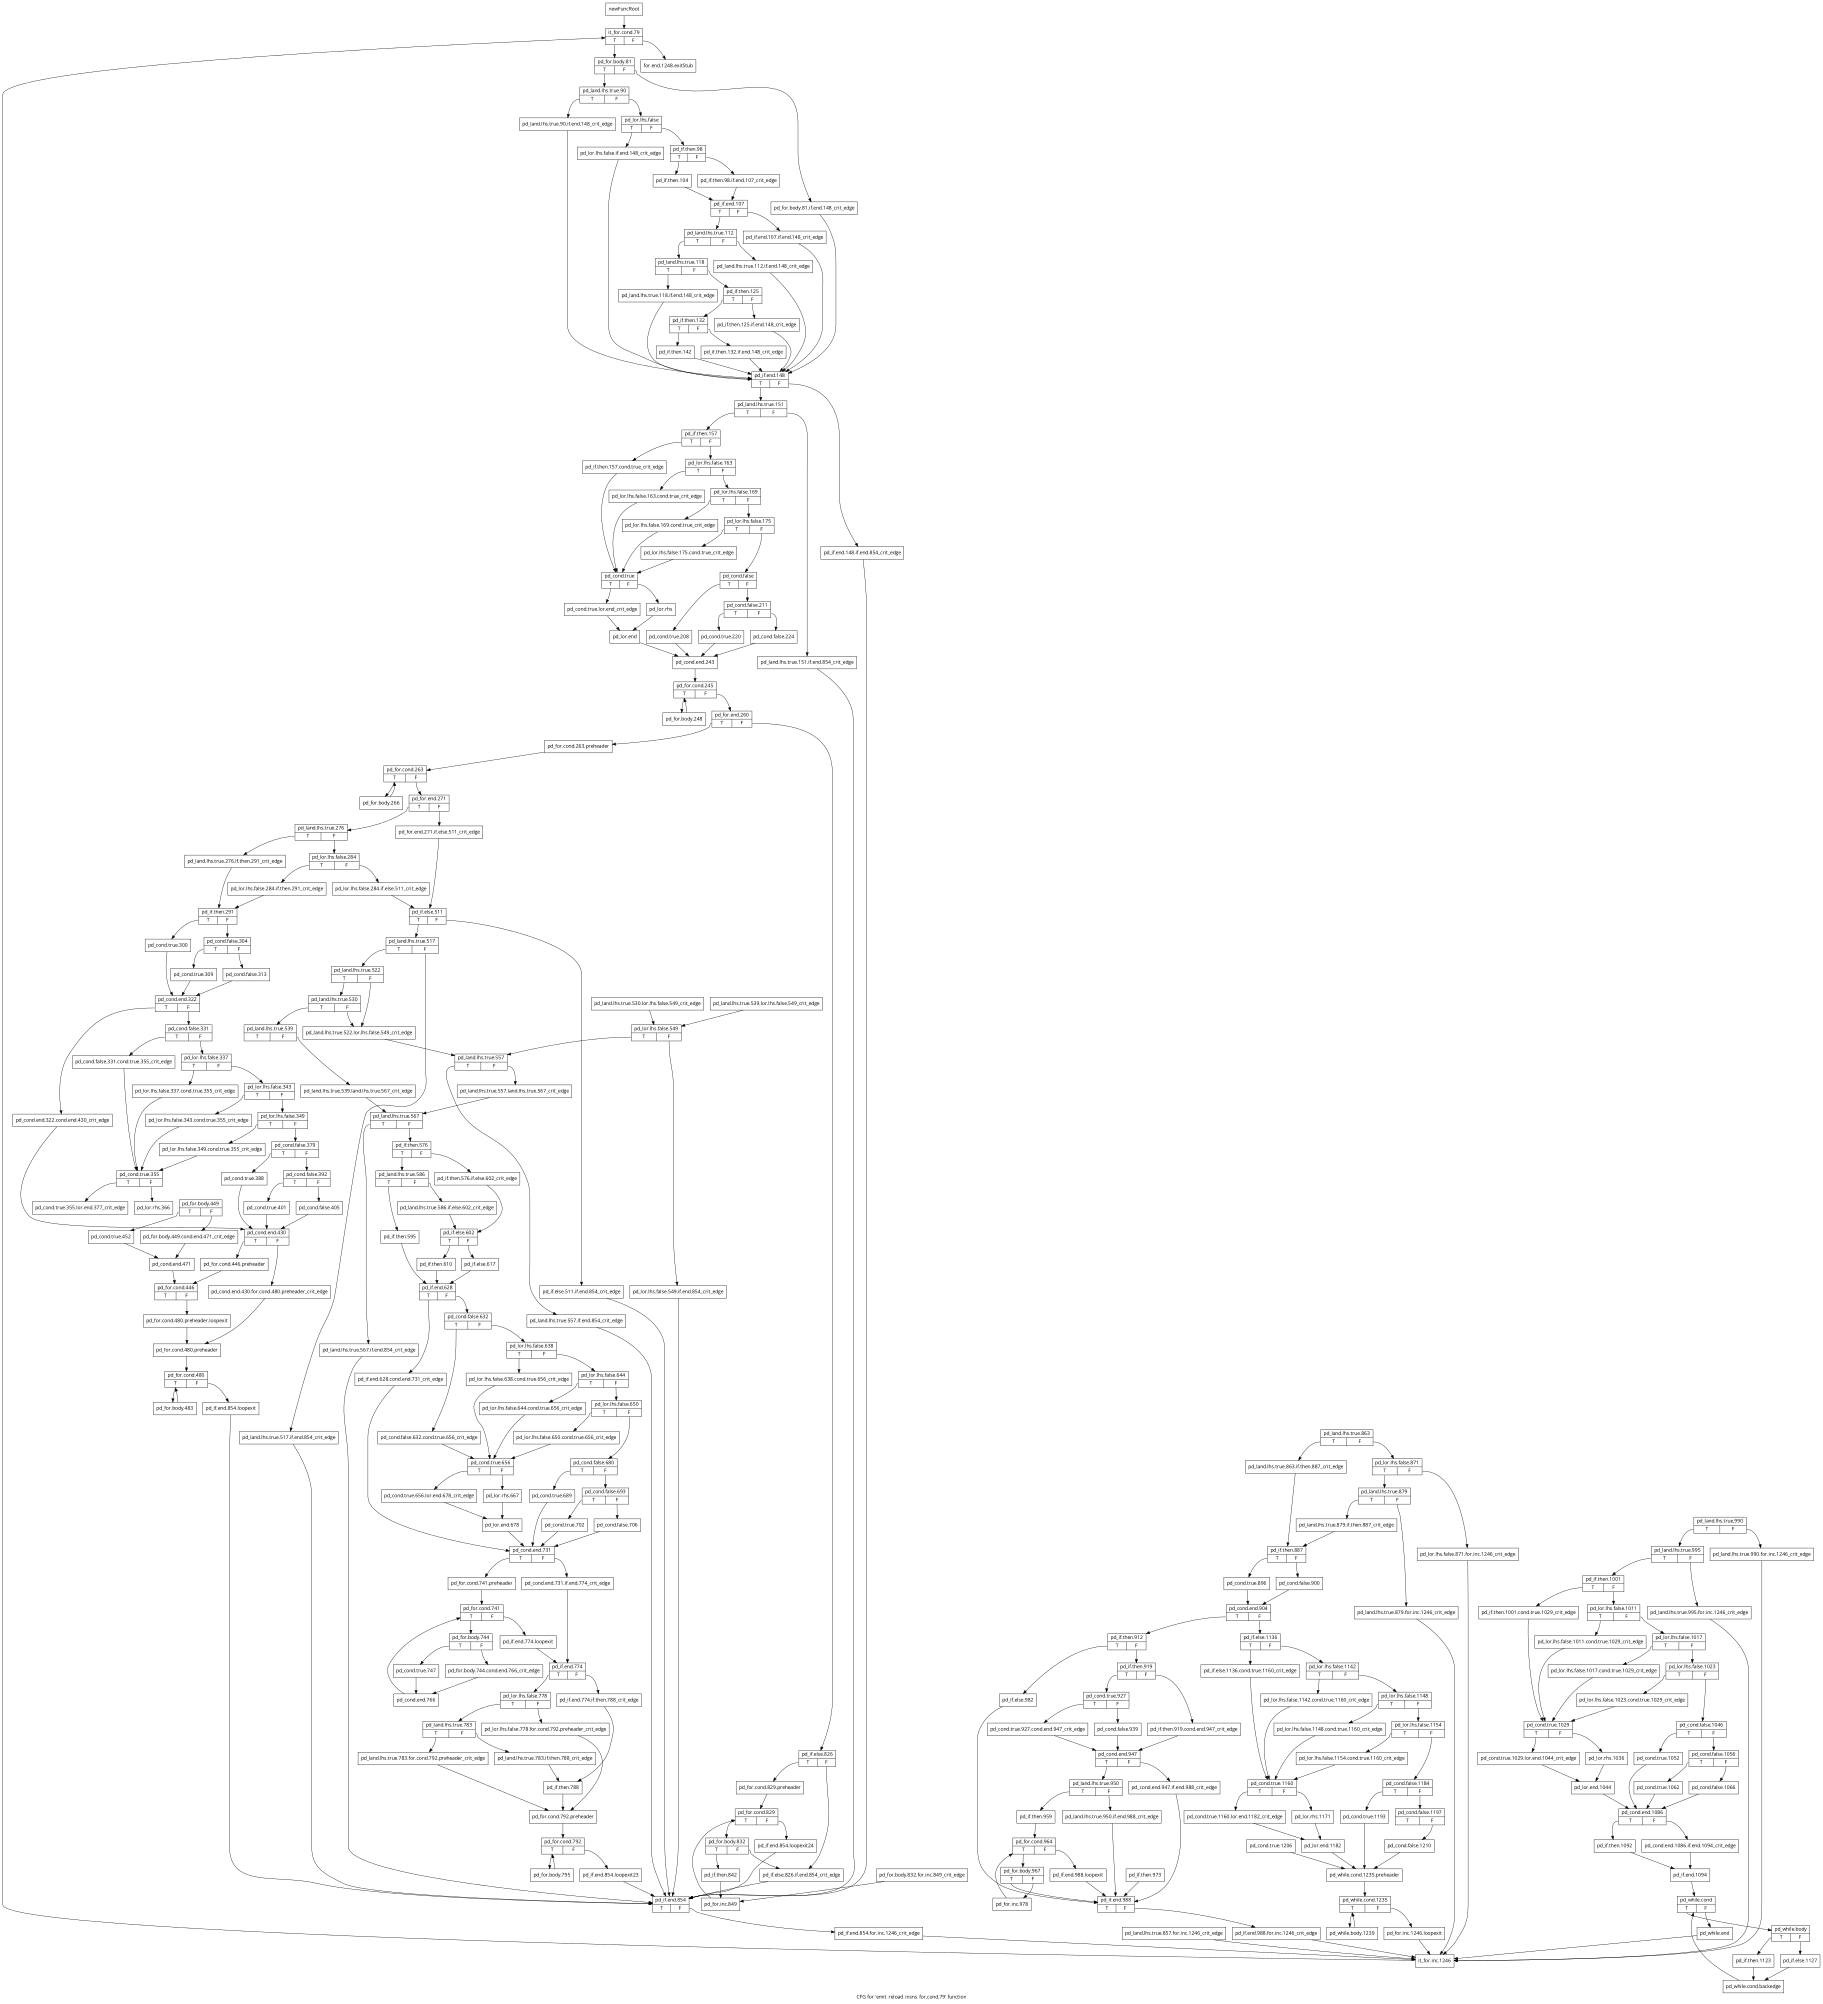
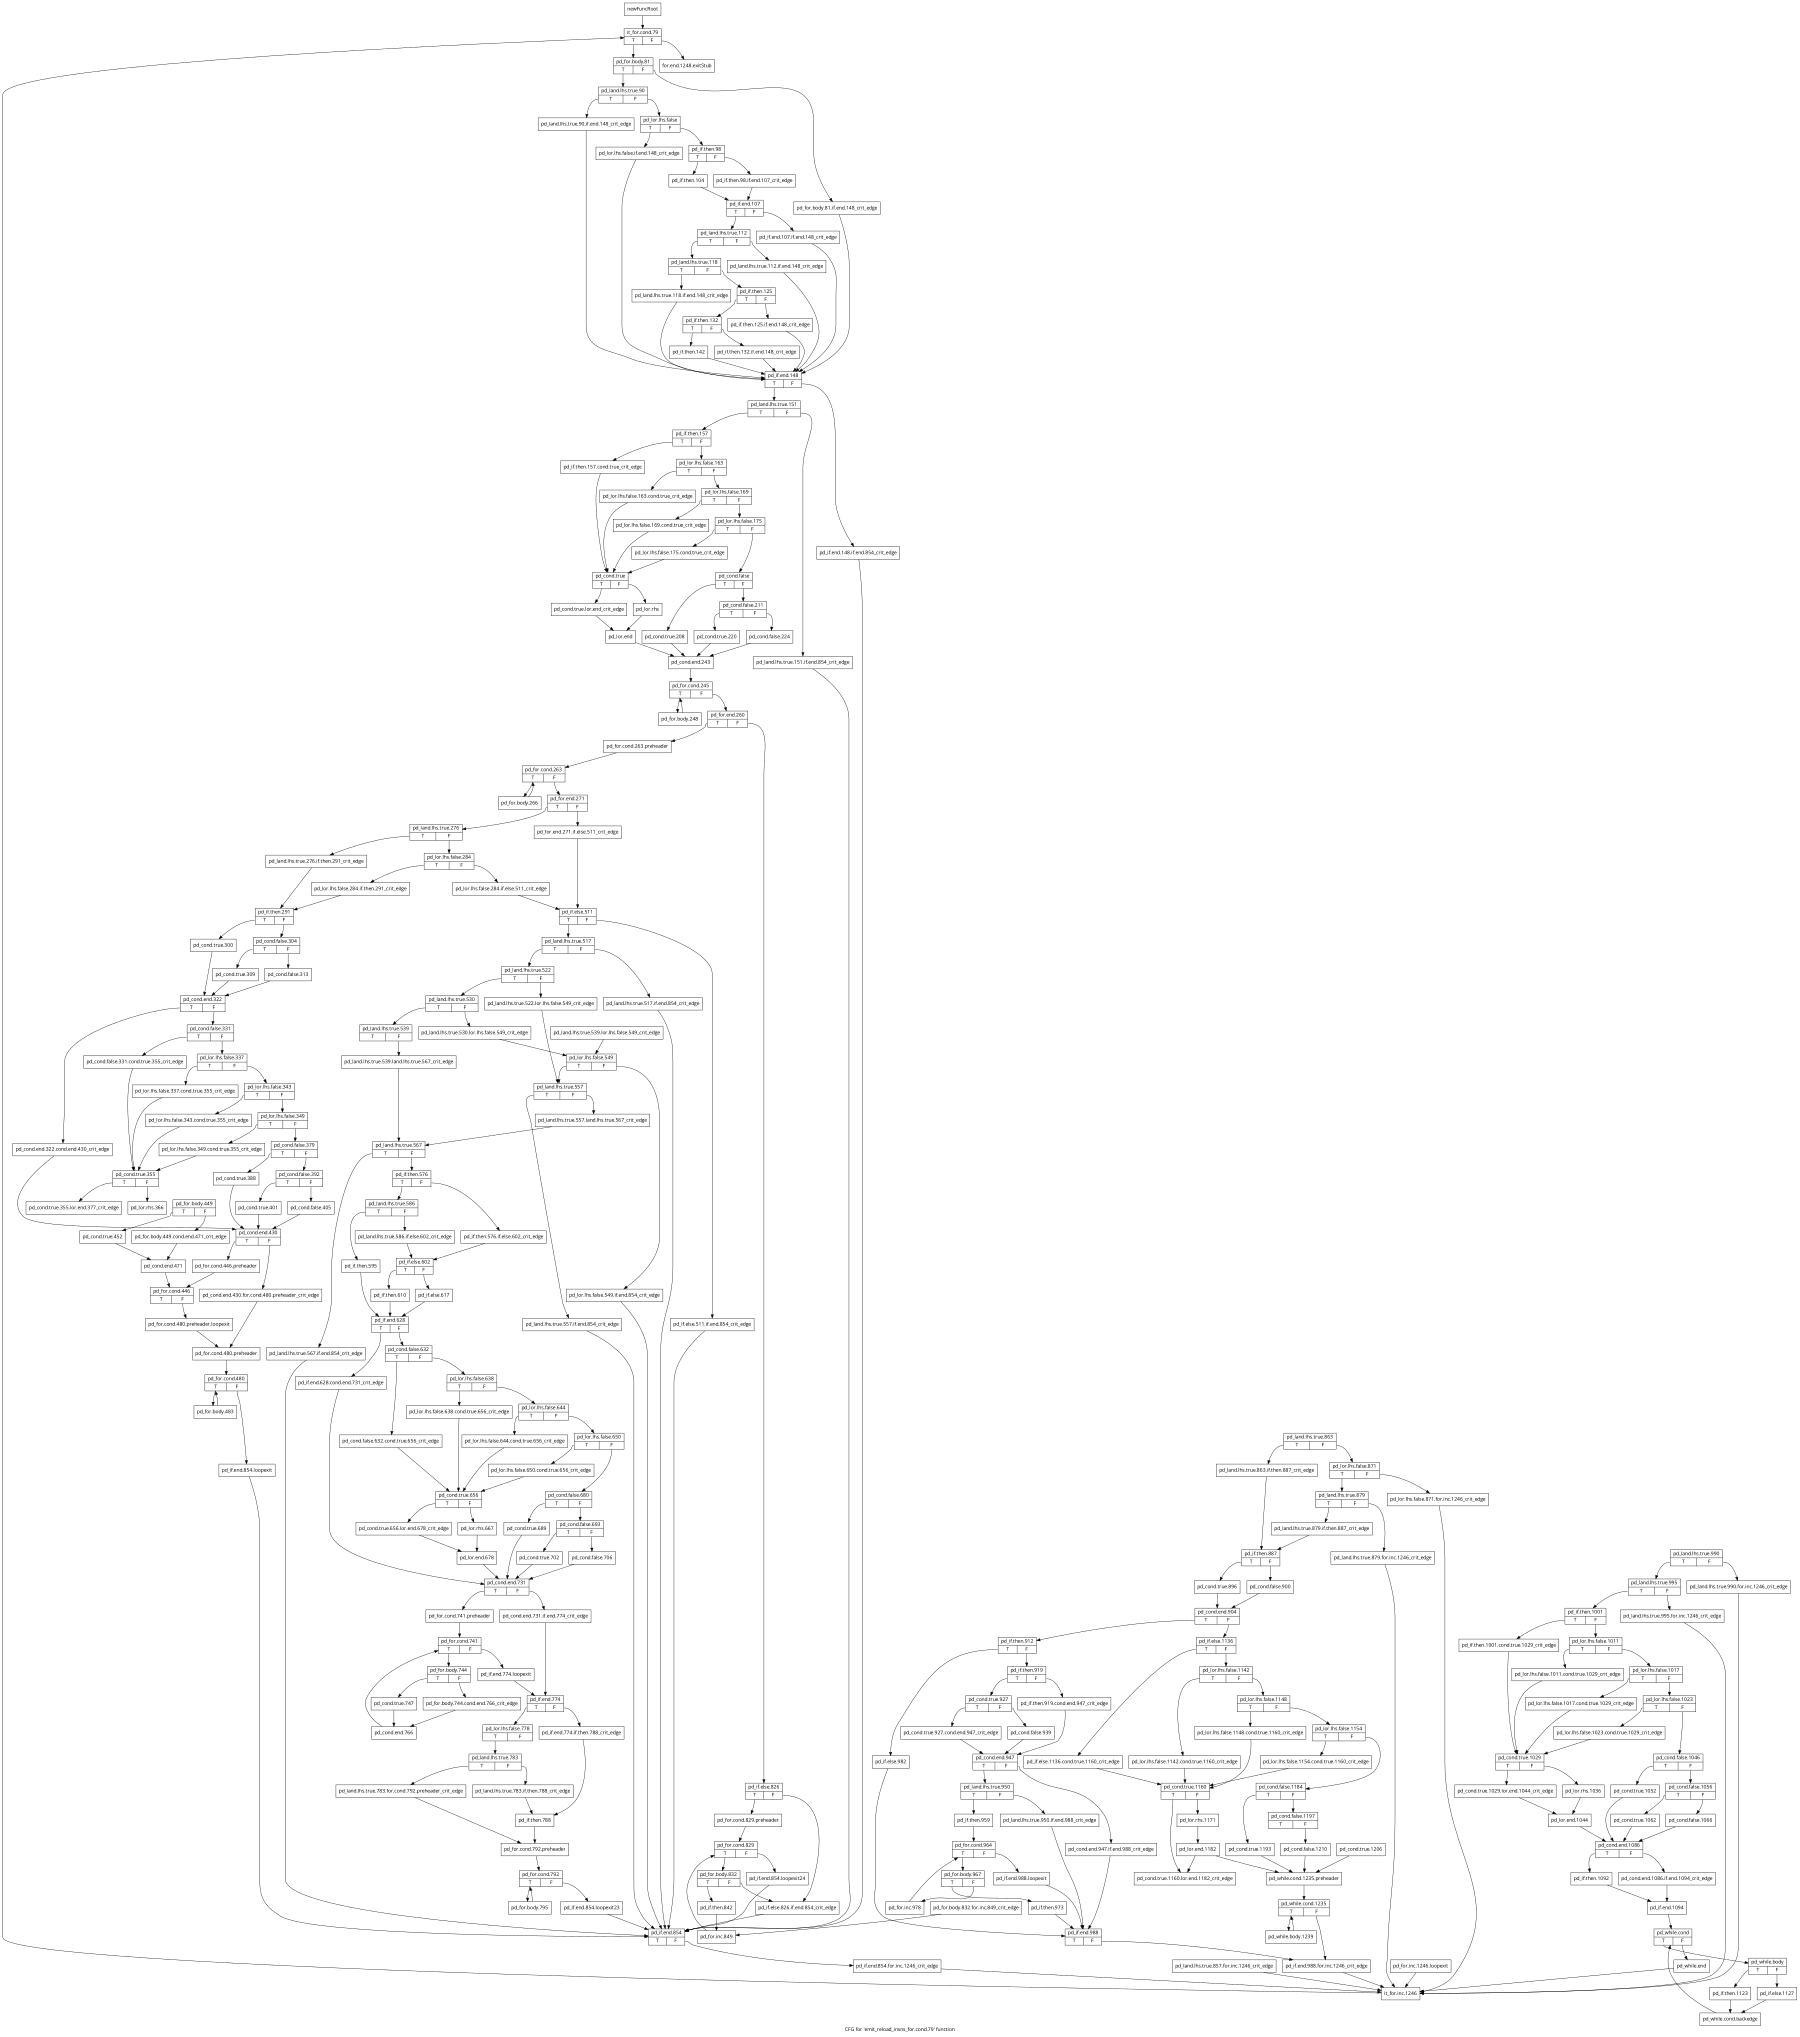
edge "pd_land.lhs.true.530" -> "pd_land.lhs.true.522.lor.lhs.false.549_crit_edge": now "pd_land.lhs.true.530" -> "pd_land.lhs.true.530.lor.lhs.false.549_crit_edge"
node "pd_lor.lhs.false.778.for.cond.792.preheader_crit_edge": removed
edge "pd_cond.true.1160.lor.end.1182_crit_edge" -> "pd_lor.end.1182": reversed
edge "pd_for.body.967" -> "pd_if.end.988": now "pd_for.body.967" -> "pd_if.then.973"
edge "pd_while.cond.1235" -> "pd_for.inc.1246.loopexit": now "pd_while.cond.1235" -> "pd_if.end.988.for.inc.1246_crit_edge"
